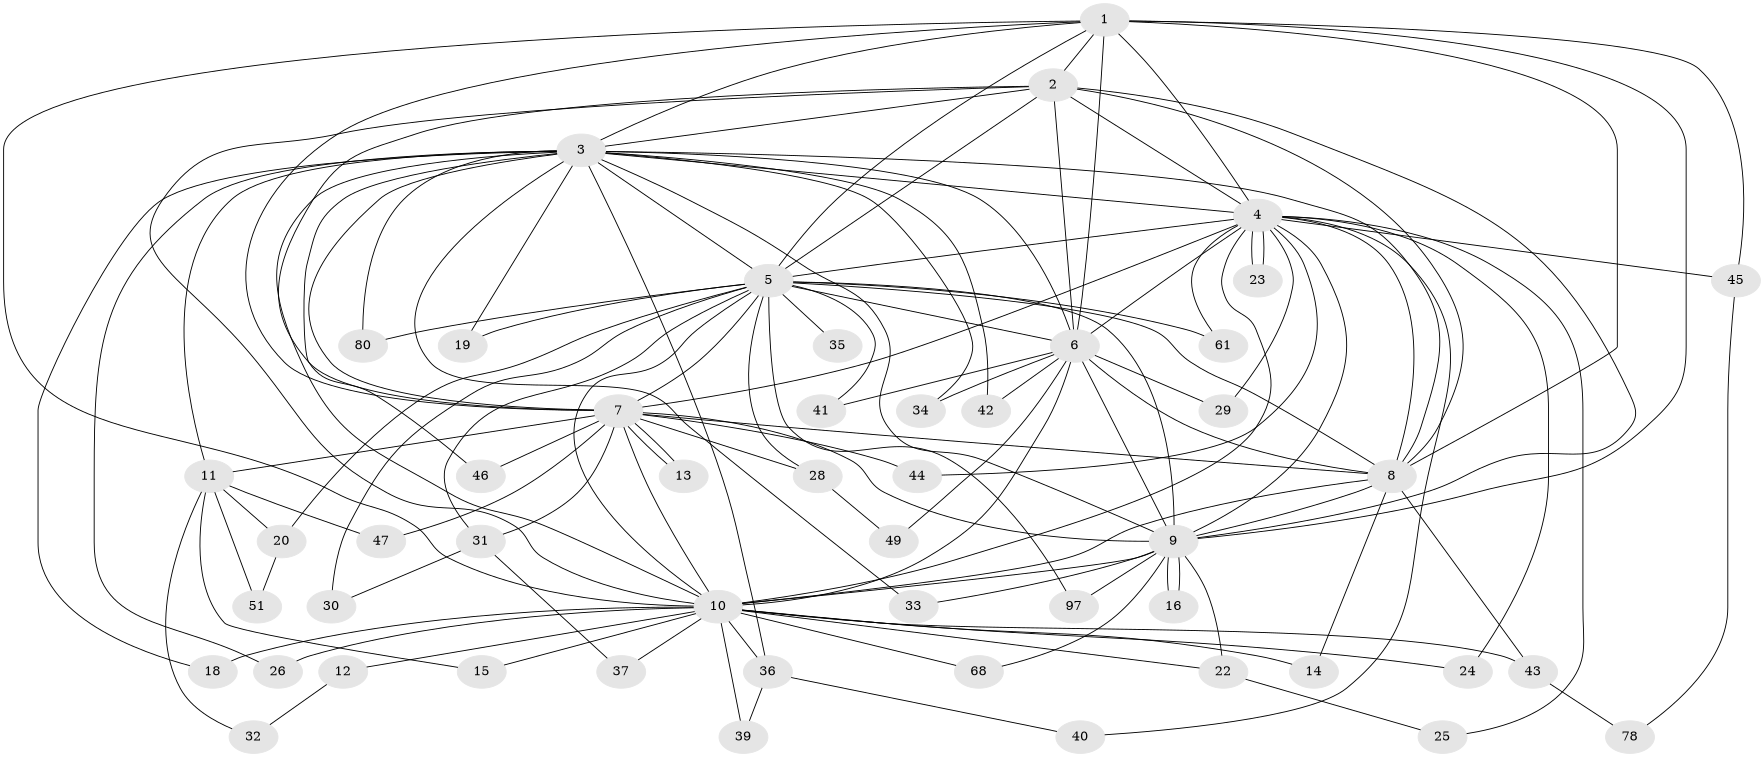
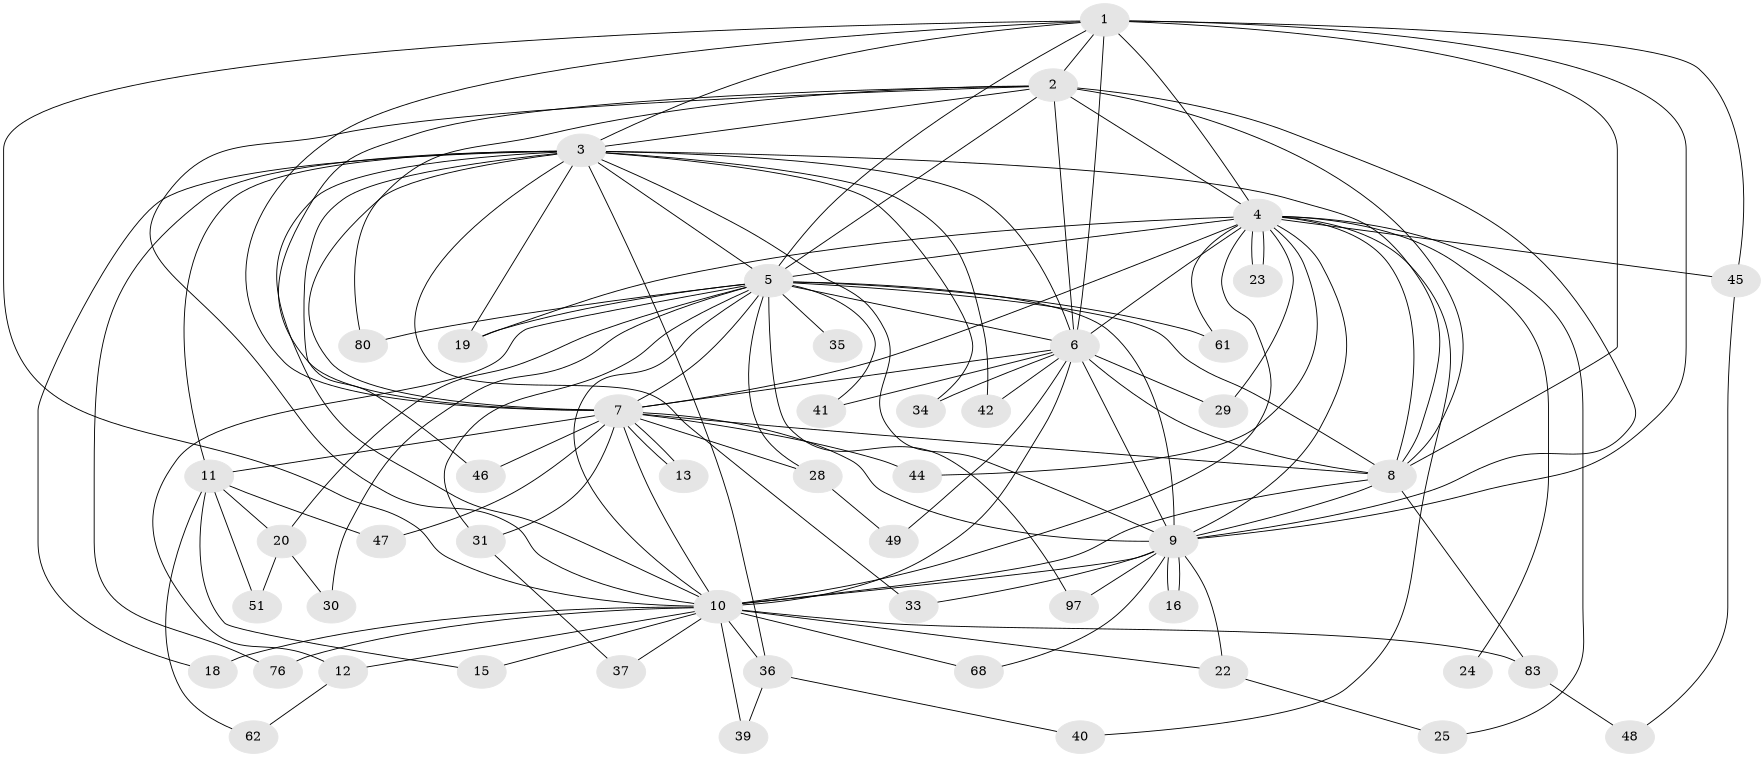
edge "3" -- "4": now "19" -- "4"
edge "3" -- "80": now "2" -- "80"
edge "6" -- "7": added
edge "5" -- "12": added
edge "31" -- "30": now "20" -- "30"
edge "10" -- "24": removed
node "26": label "26" -> "76"
node "14": removed
node "43": label "43" -> "83"
node "32": label "32" -> "62"
node "78": label "78" -> "48"
